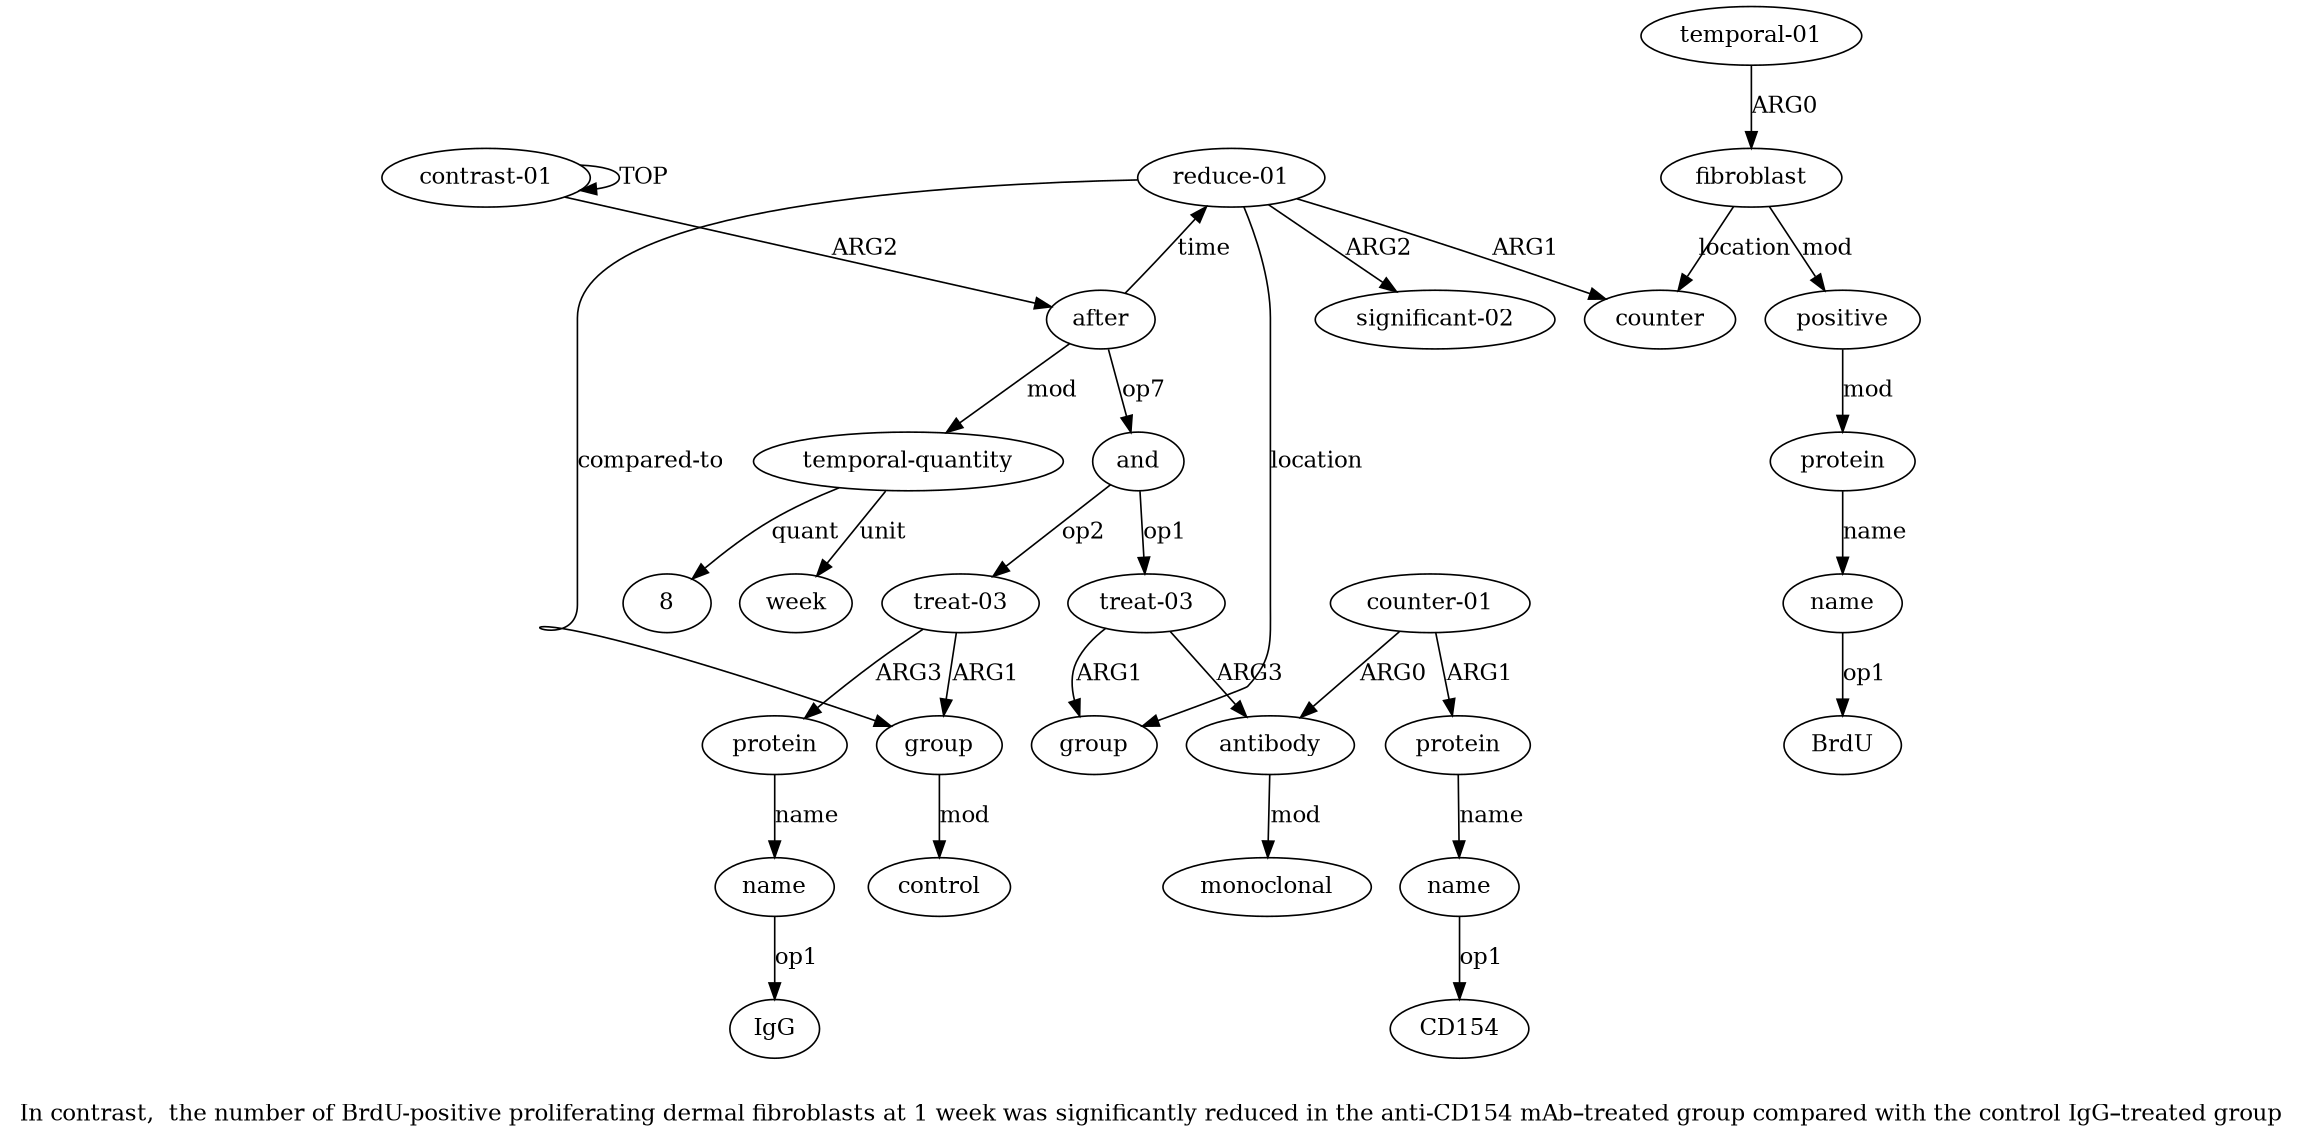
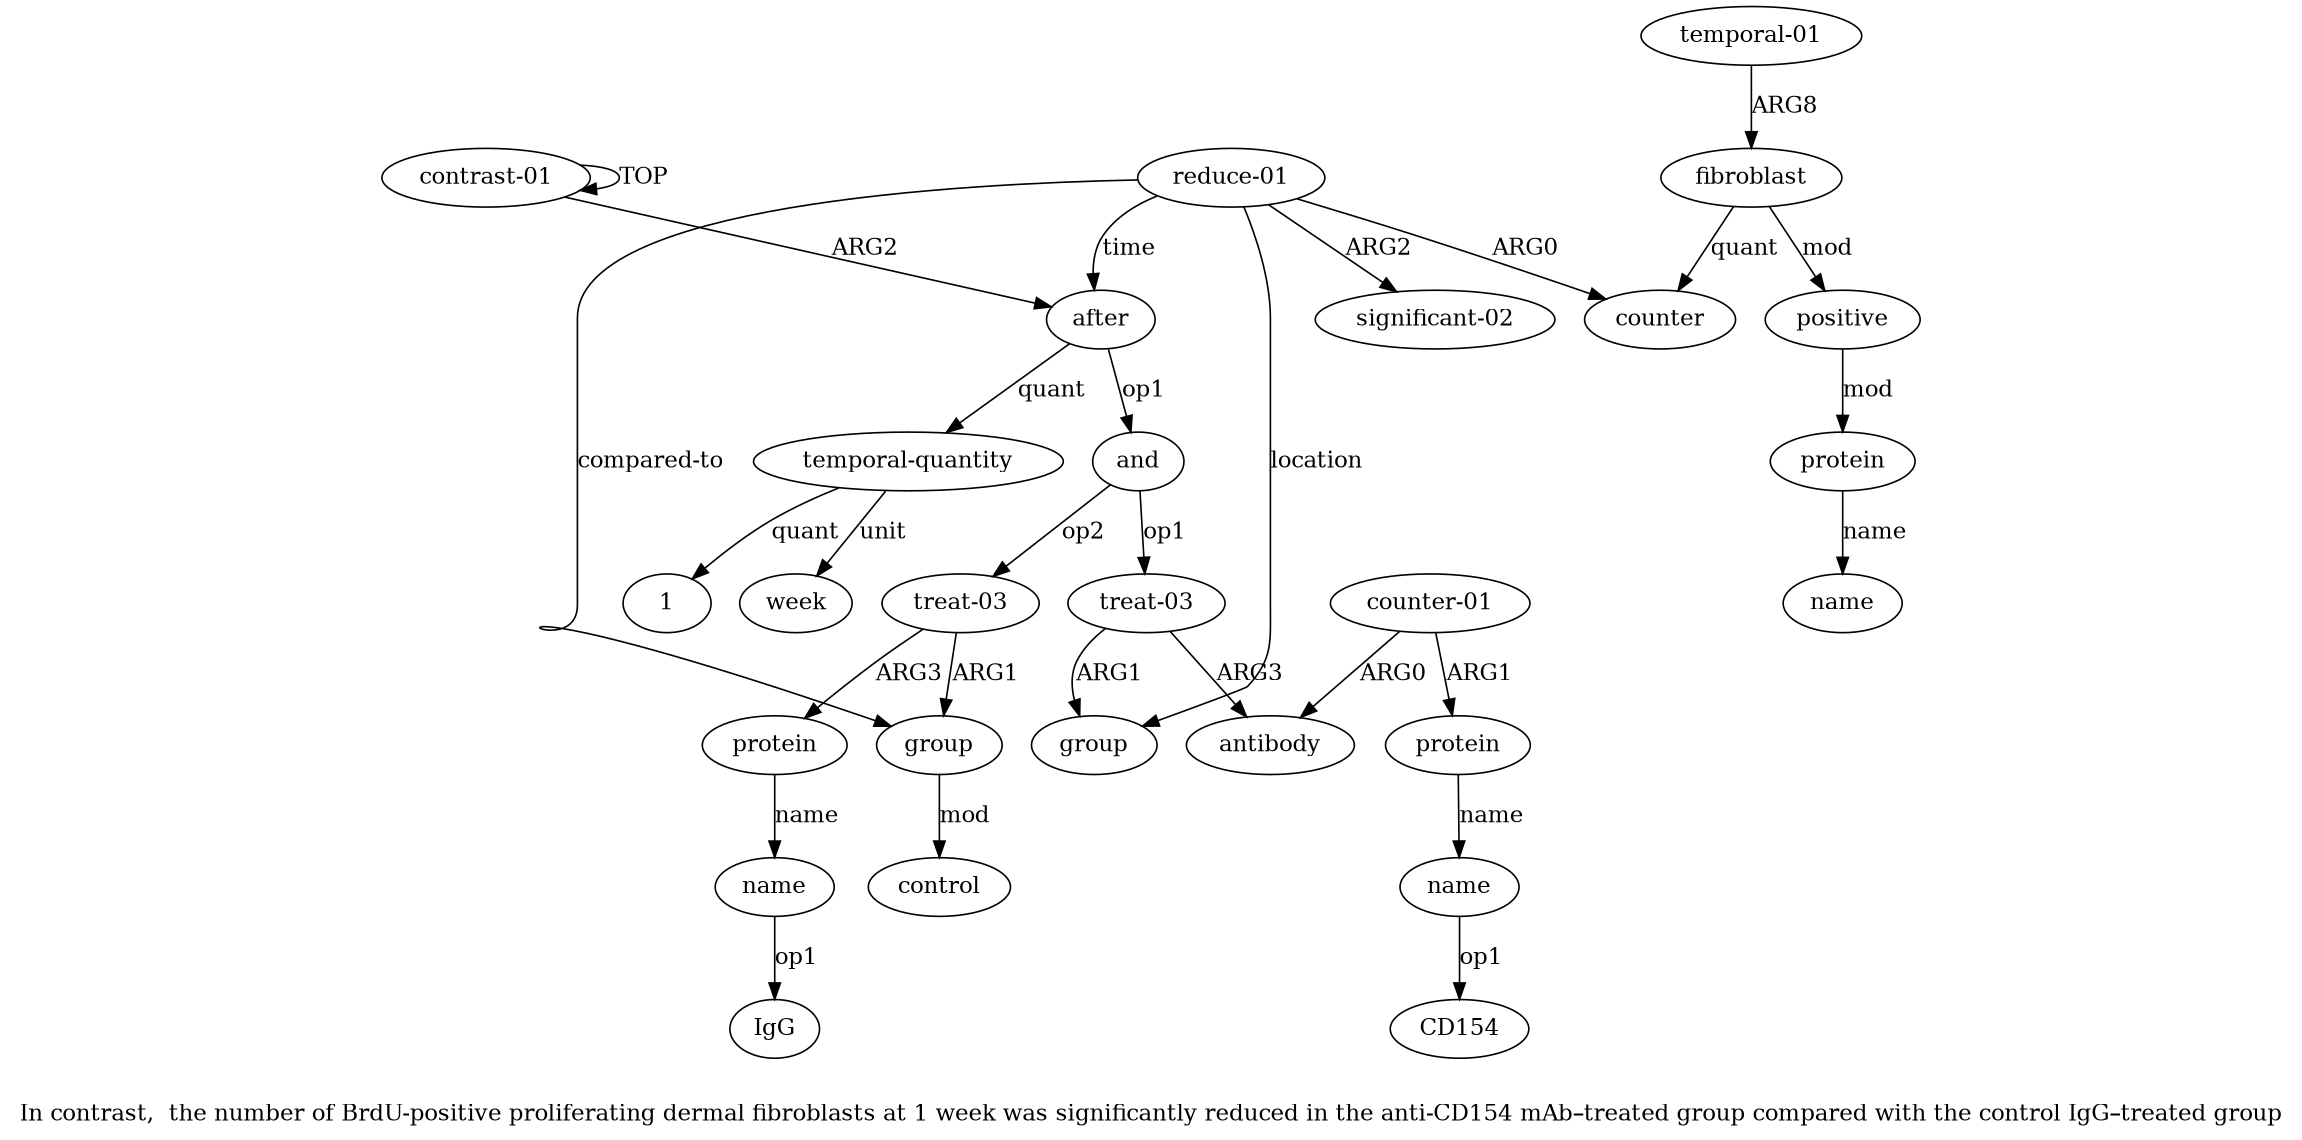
edge "temporal-01" -> "fibroblast": label "ARG0" -> "ARG8"
edge "reduce-01" -> "counter": label "ARG1" -> "ARG0"
edge "fibroblast" -> "counter": label "location" -> "quant"
edge "after" -> "reduce-01": reversed
edge "after" -> "temporal-quantity": label "mod" -> "quant"
edge "after" -> "and": label "op7" -> "op1"
node "8": label "8" -> "1"
node "BrdU": removed
node "monoclonal": removed
